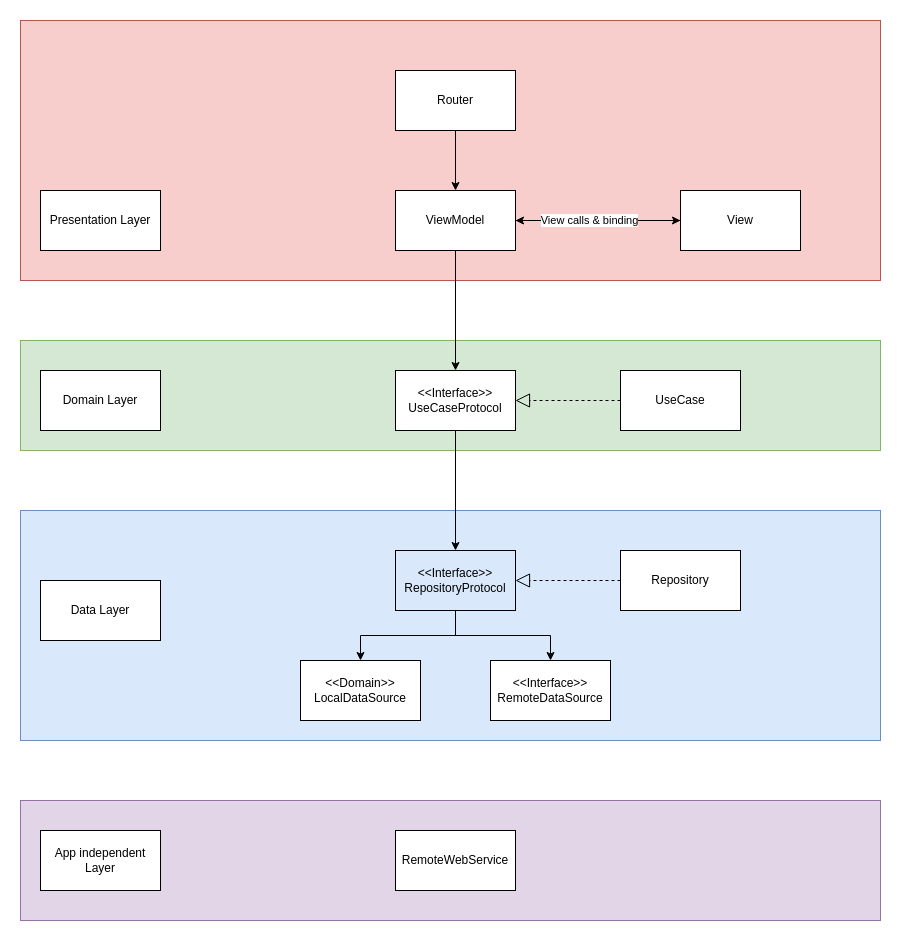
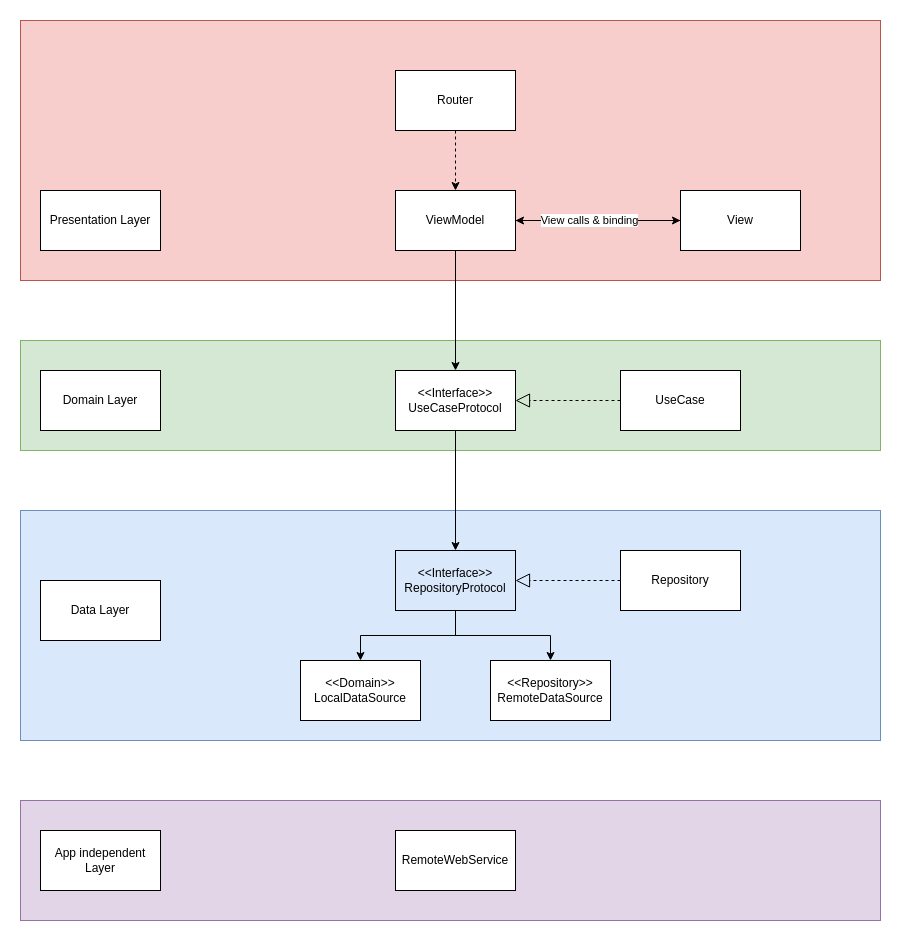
edge "Router" -> "ViewModel": style solid -> dashed
node "<<Interface>> RemoteDataSource": label "<<Interface>> RemoteDataSource" -> "<<Repository>> RemoteDataSource"
